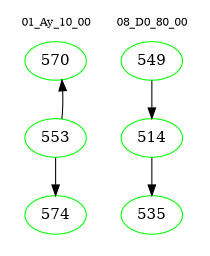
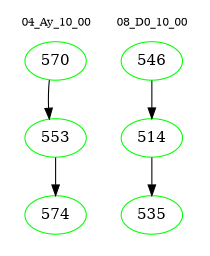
cluster "01_Ay_10_00": label "01_Ay_10_00" -> "04_Ay_10_00"
cluster "08_D0_80_00": label "08_D0_80_00" -> "08_D0_10_00"
node "549": label "549" -> "546"
edge "553" -> "570": reversed
